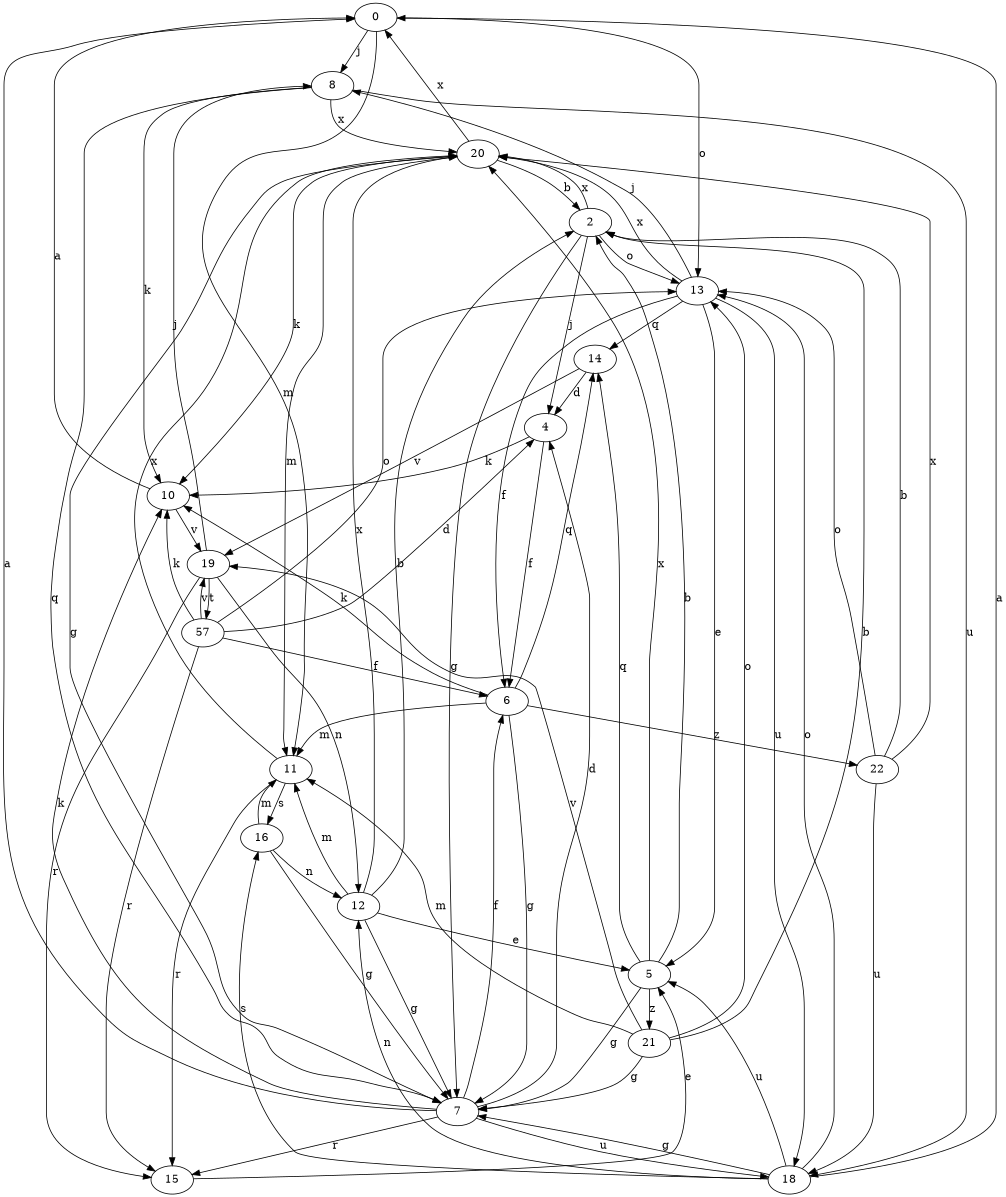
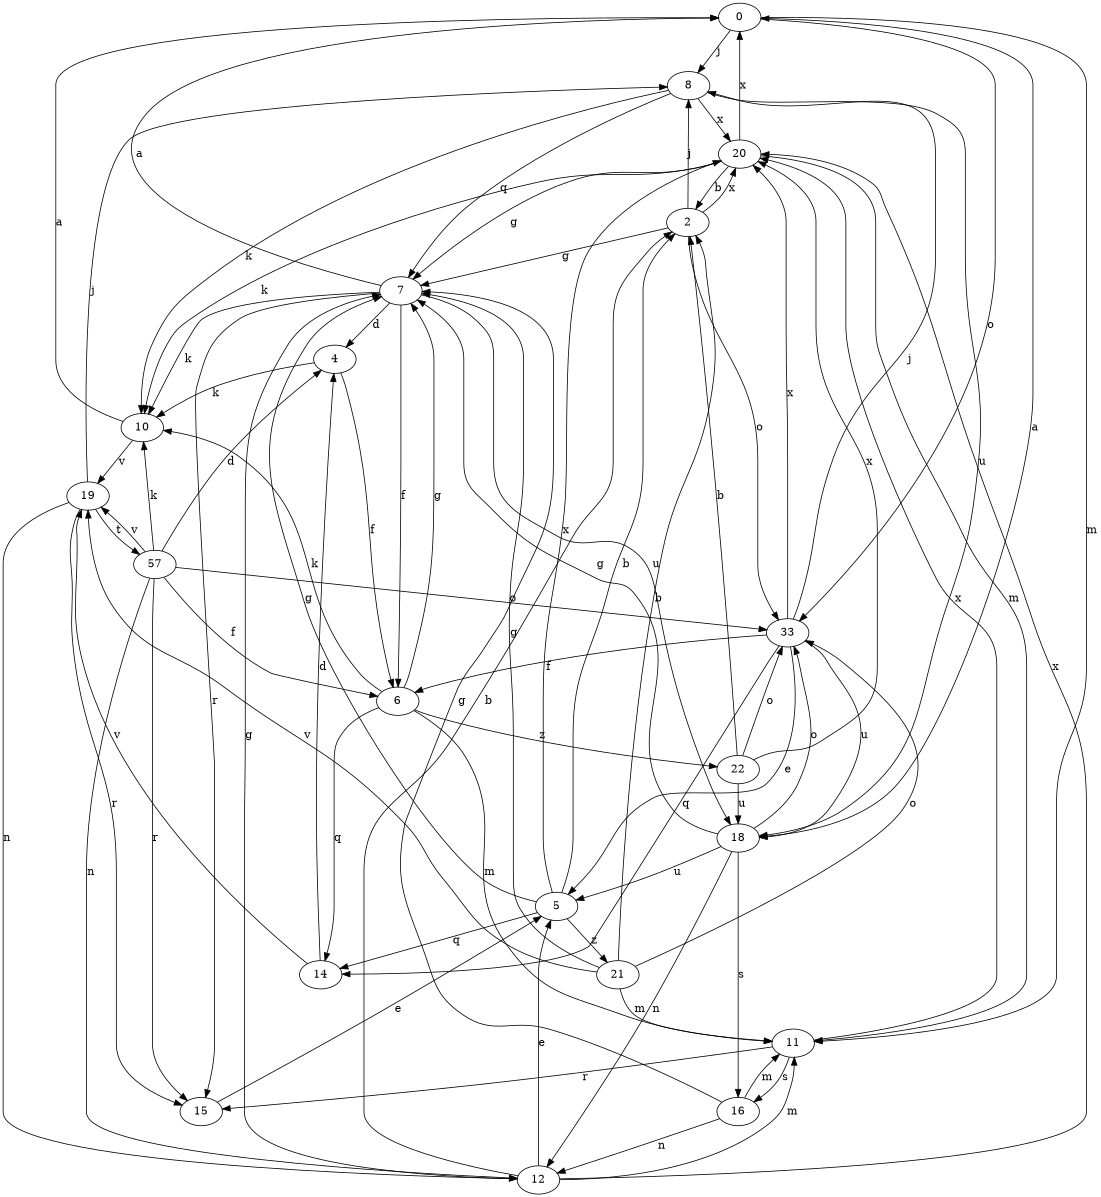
node "13": label "13" -> "33"
edge "2" -> "4": now "2" -> "8"
edge "57" -> "12": added, label "n"
